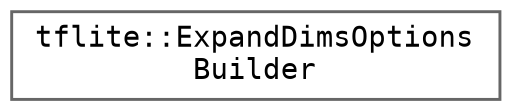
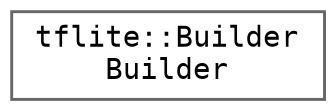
node "tflite::ExpandDimsOptions Builder": label "tflite::ExpandDimsOptions Builder" -> "tflite::Builder Builder"
